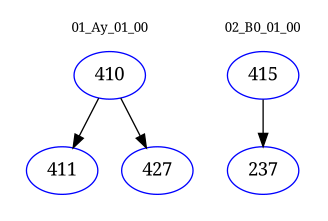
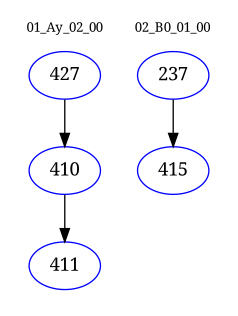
cluster "01_Ay_01_00": label "01_Ay_01_00" -> "01_Ay_02_00"
edge "415" -> "237": reversed
edge "410" -> "427": reversed
